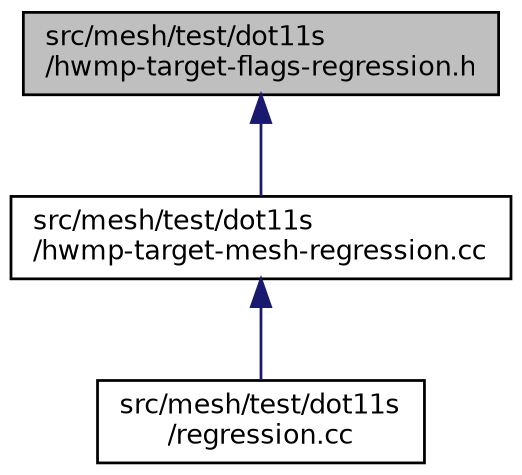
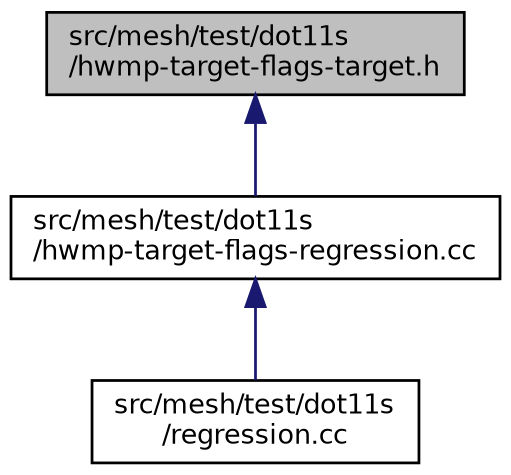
node "src/mesh/test/dot11s /hwmp-target-flags-regression.h": label "src/mesh/test/dot11s /hwmp-target-flags-regression.h" -> "src/mesh/test/dot11s /hwmp-target-flags-target.h"
node "src/mesh/test/dot11s /hwmp-target-mesh-regression.cc": label "src/mesh/test/dot11s /hwmp-target-mesh-regression.cc" -> "src/mesh/test/dot11s /hwmp-target-flags-regression.cc"
